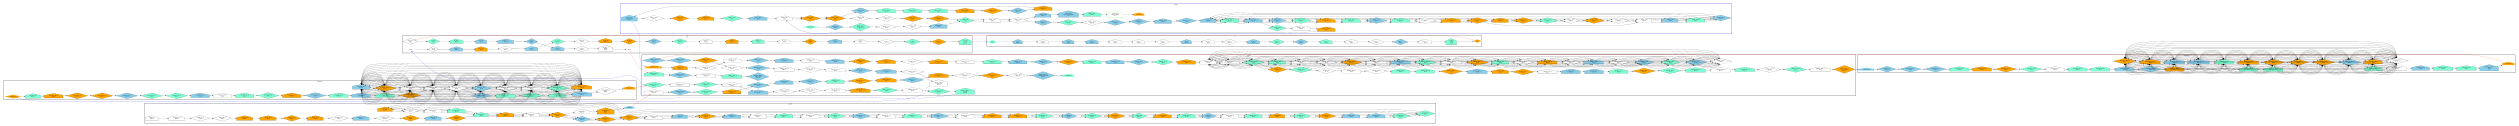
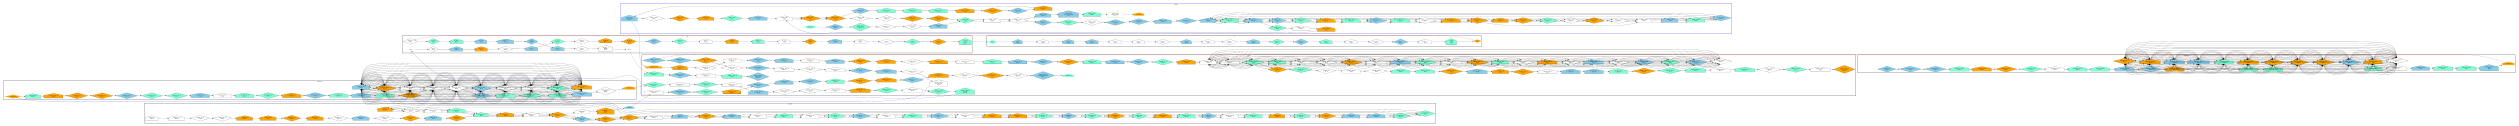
node "forward_pass_entry": removed
